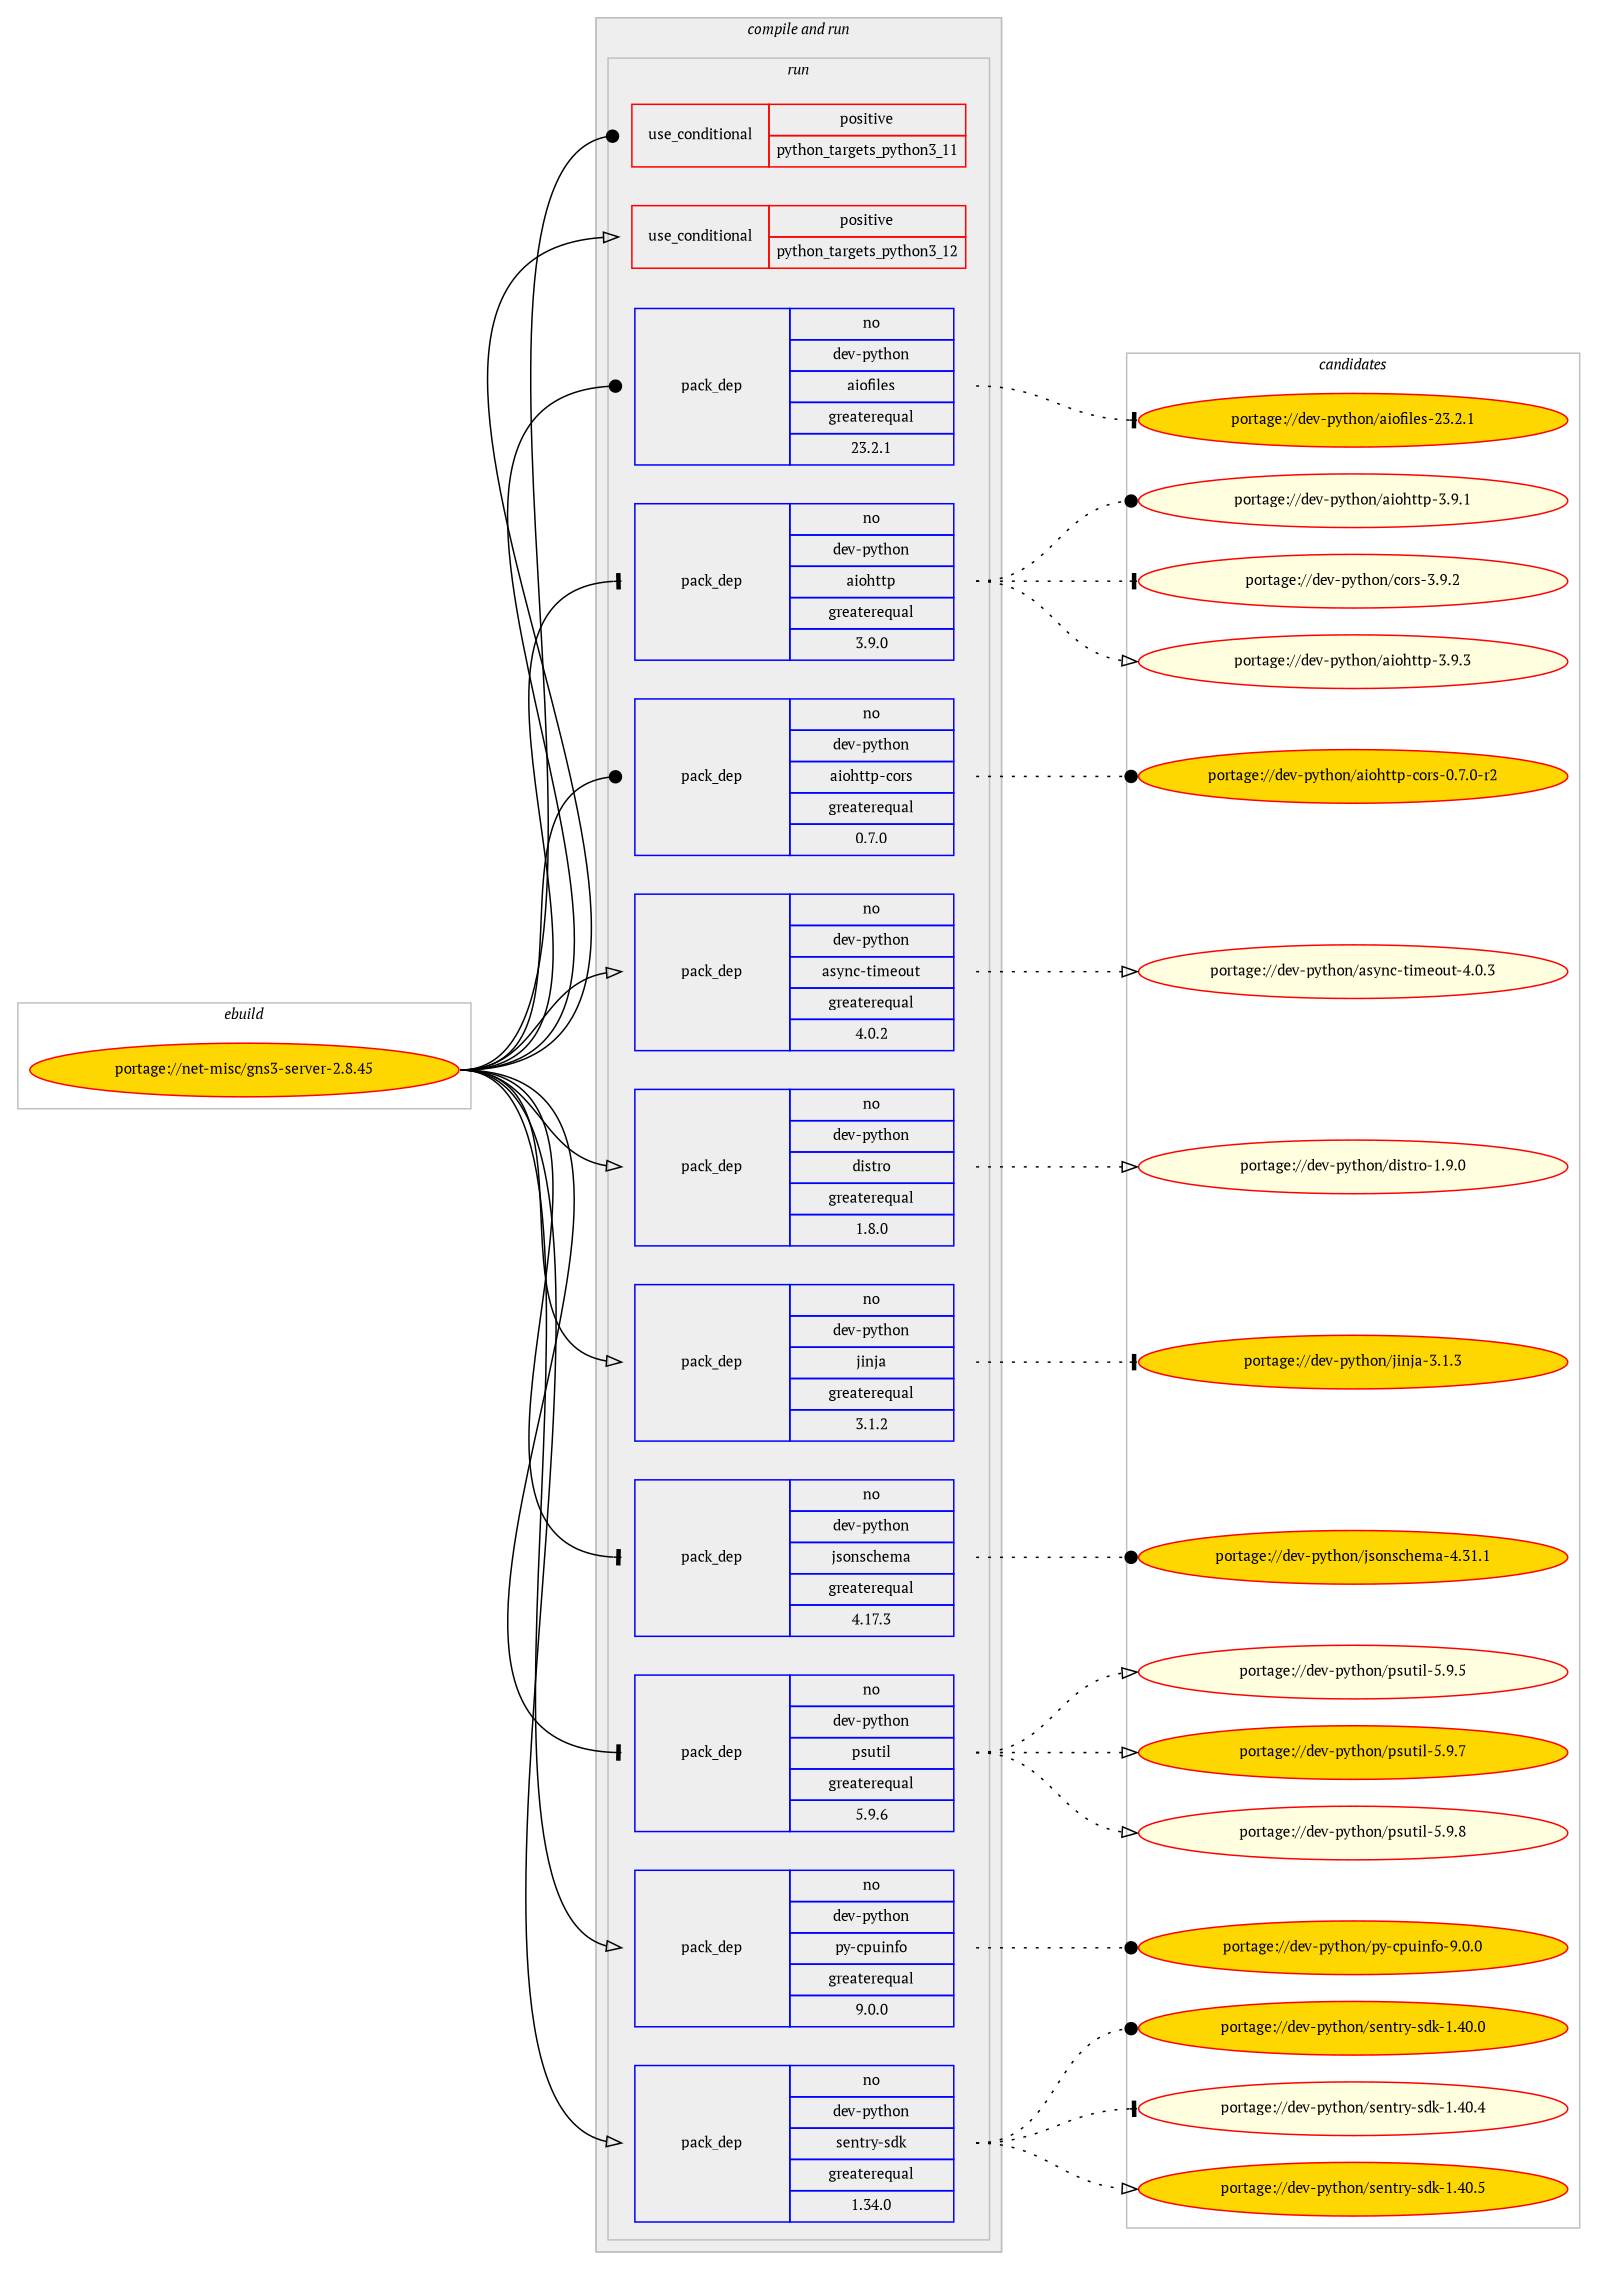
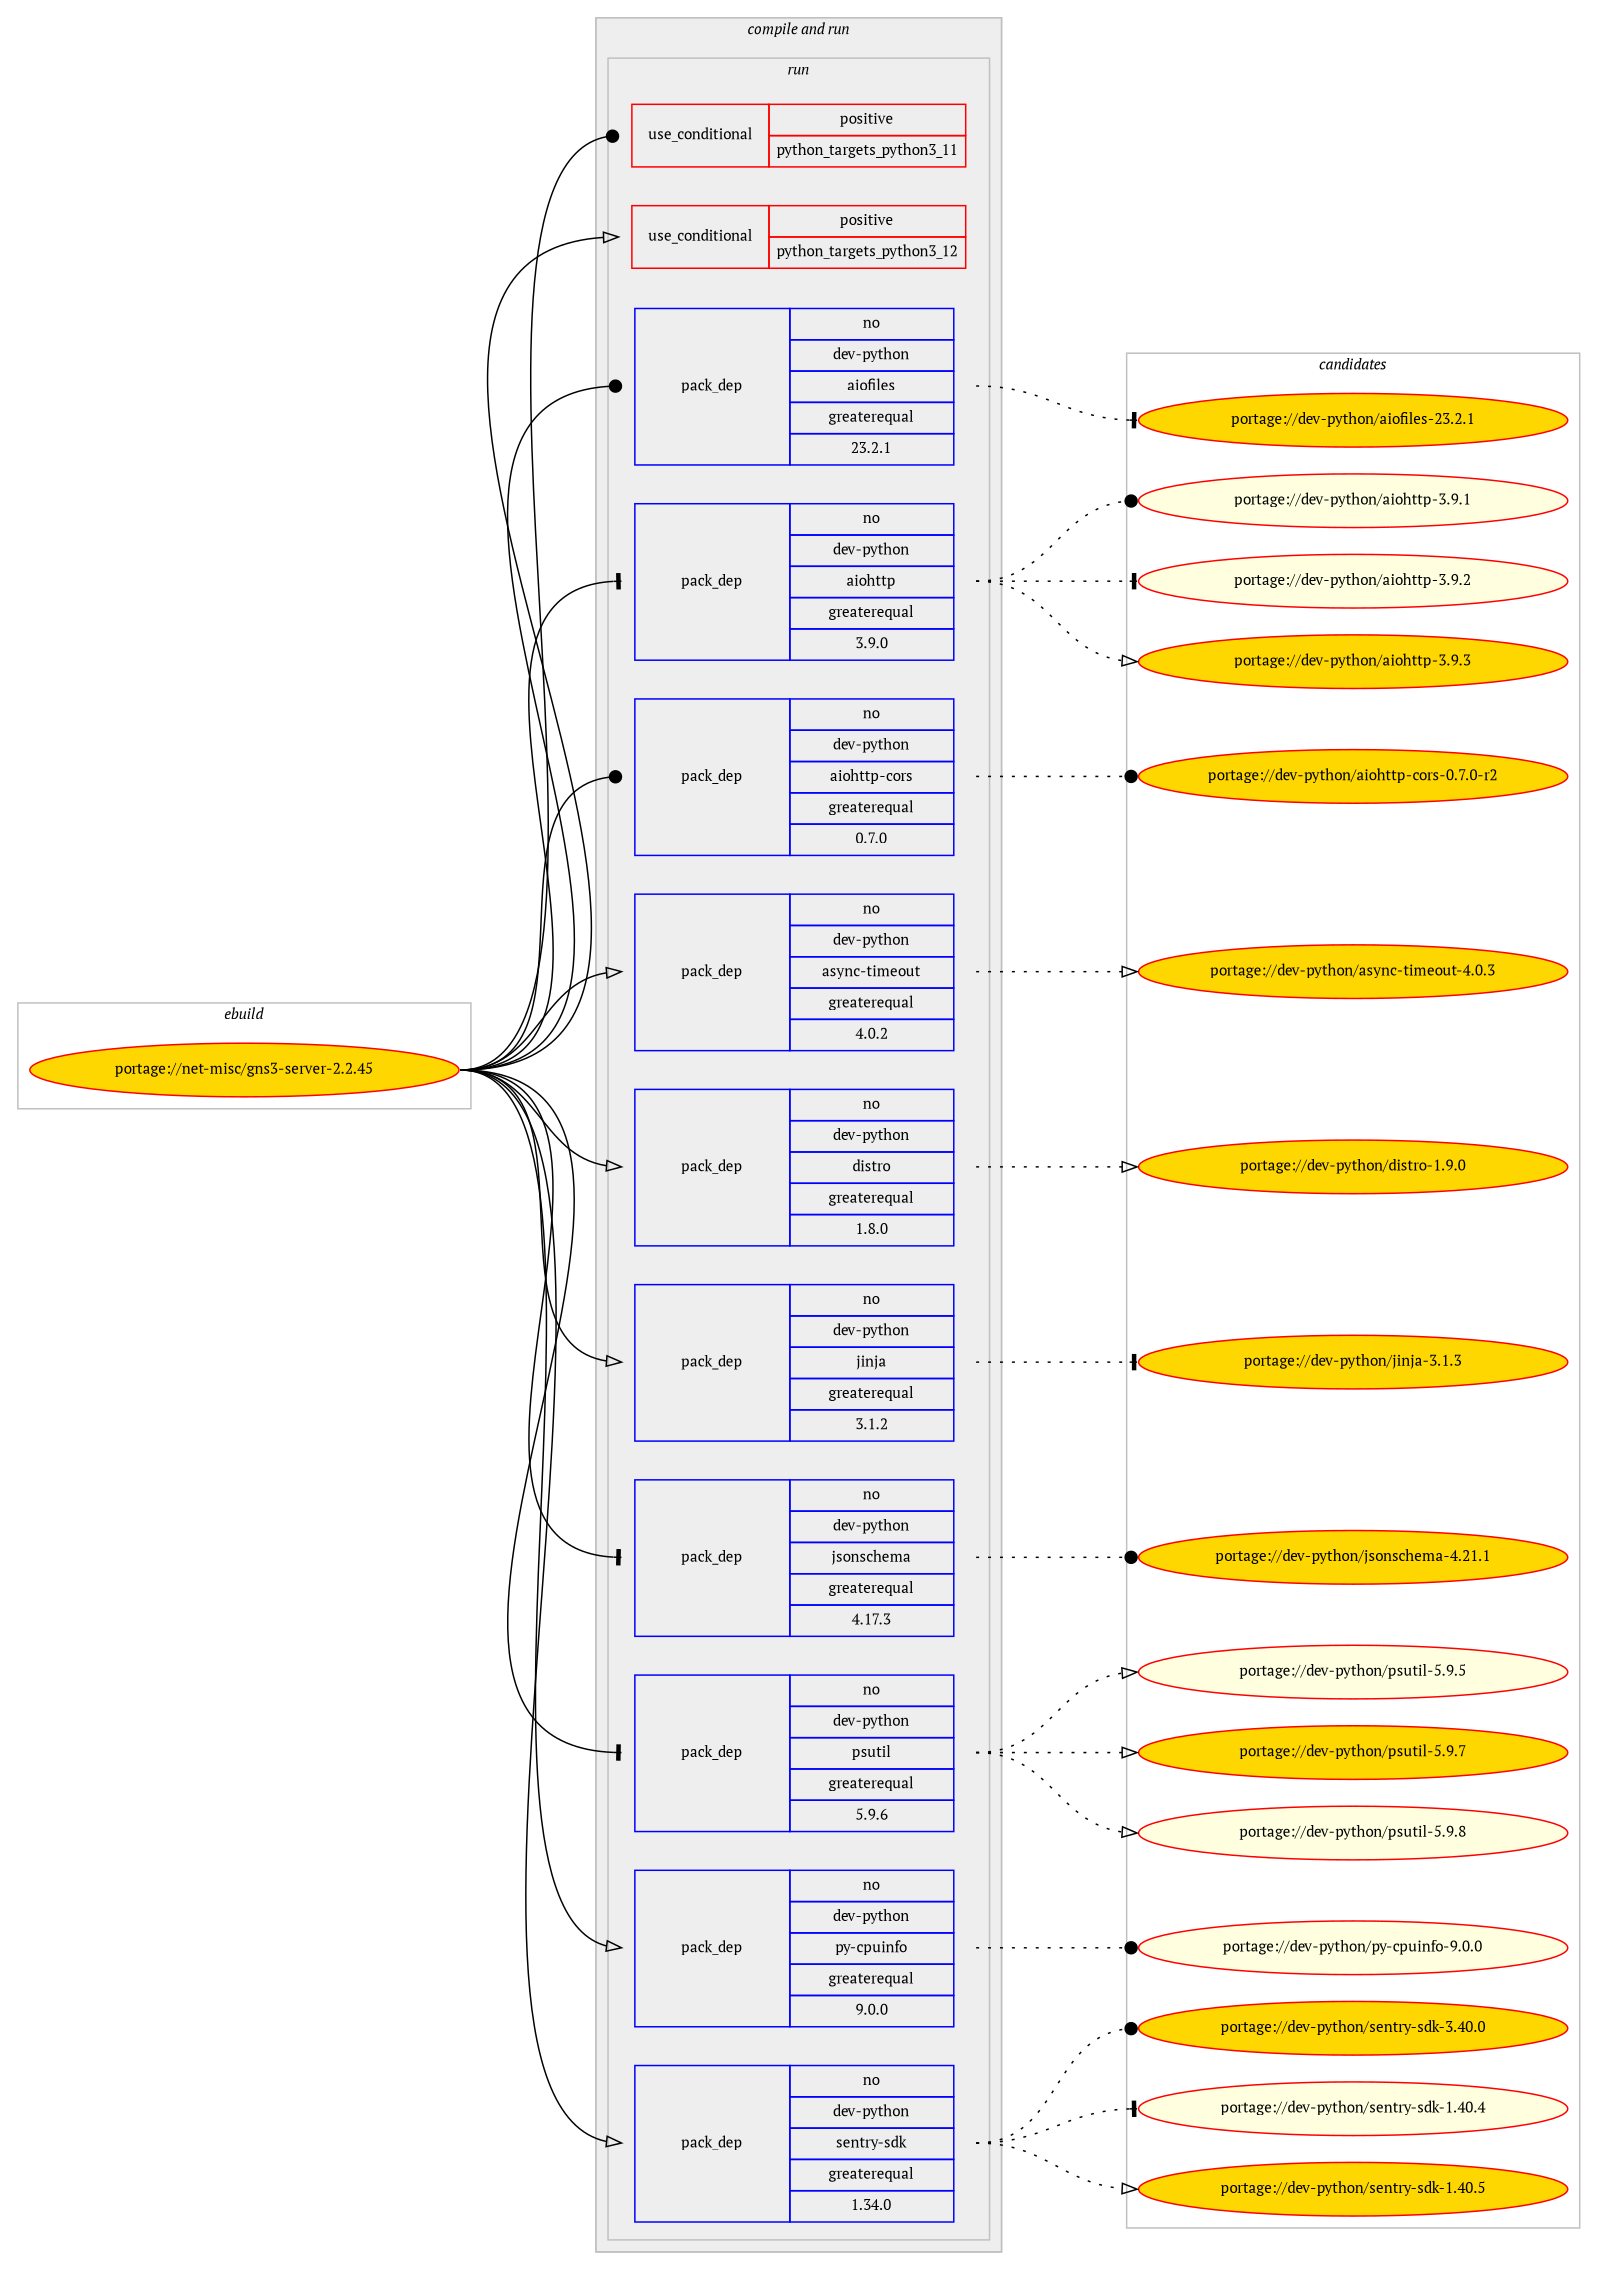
node "portage://dev-python/cors-3.9.2": label "portage://dev-python/cors-3.9.2" -> "portage://dev-python/aiohttp-3.9.2"
node "portage://dev-python/aiohttp-3.9.3": fillcolor lightyellow -> gold
node "portage://dev-python/async-timeout-4.0.3": fillcolor lightyellow -> gold
node "portage://net-misc/gns3-server-2.8.45": label "portage://net-misc/gns3-server-2.8.45" -> "portage://net-misc/gns3-server-2.2.45"
node "portage://dev-python/distro-1.9.0": fillcolor lightyellow -> gold
node "portage://dev-python/jsonschema-4.31.1": label "portage://dev-python/jsonschema-4.31.1" -> "portage://dev-python/jsonschema-4.21.1"
node "portage://dev-python/py-cpuinfo-9.0.0": fillcolor gold -> lightyellow
node "portage://dev-python/sentry-sdk-1.40.0": label "portage://dev-python/sentry-sdk-1.40.0" -> "portage://dev-python/sentry-sdk-3.40.0"
